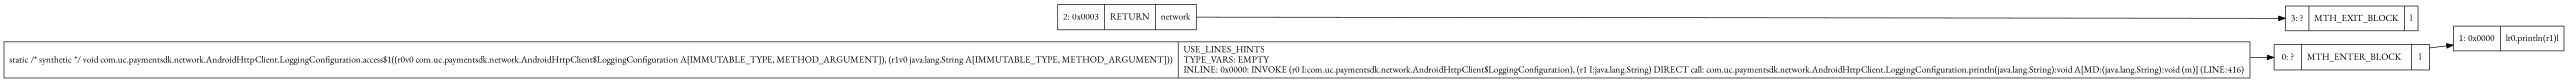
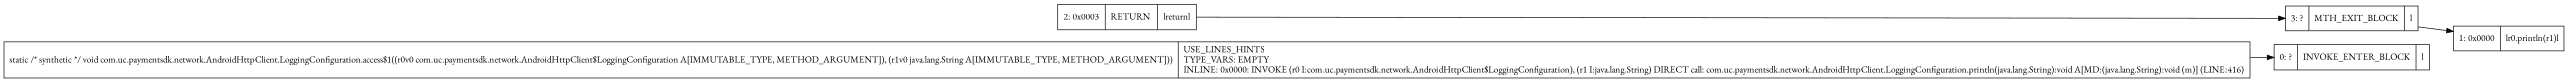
node "2: 0x0003": text "network" -> "lreturnl"
edge "0: ?" -> "1: 0x0000": now "3: ?" -> "1: 0x0000"
node "0: ?": text "MTH_ENTER_BLOCK" -> "INVOKE_ENTER_BLOCK"
